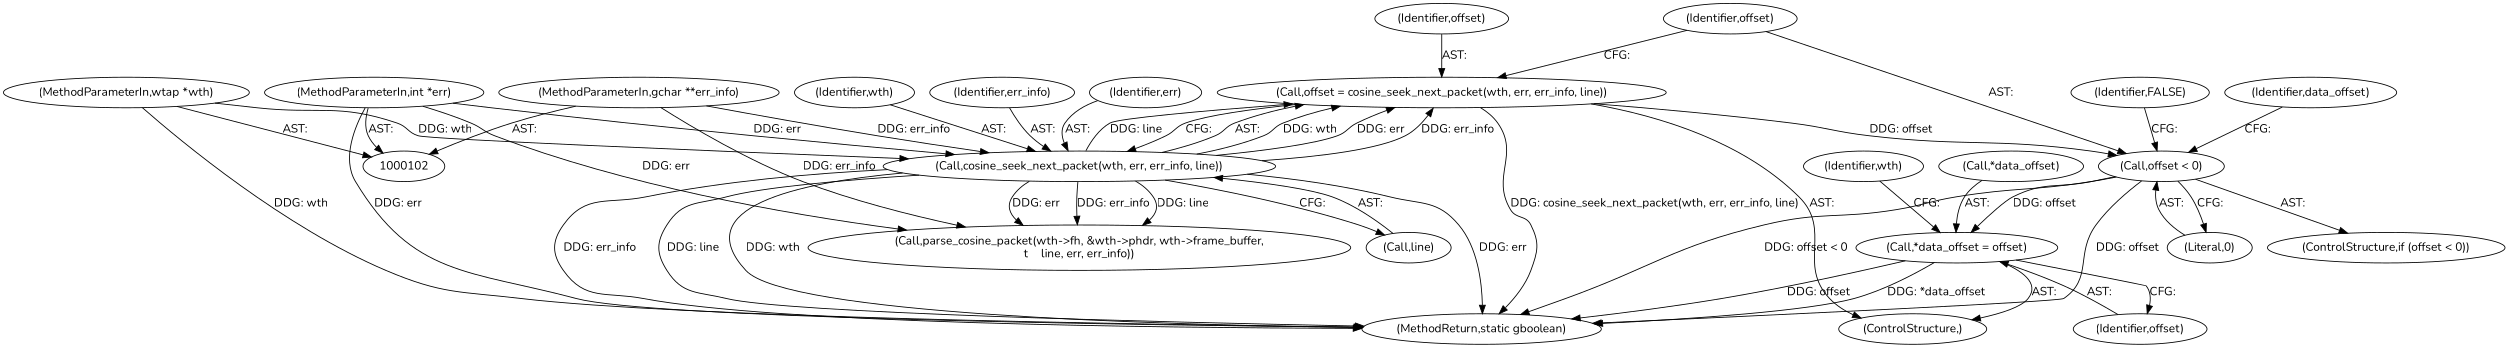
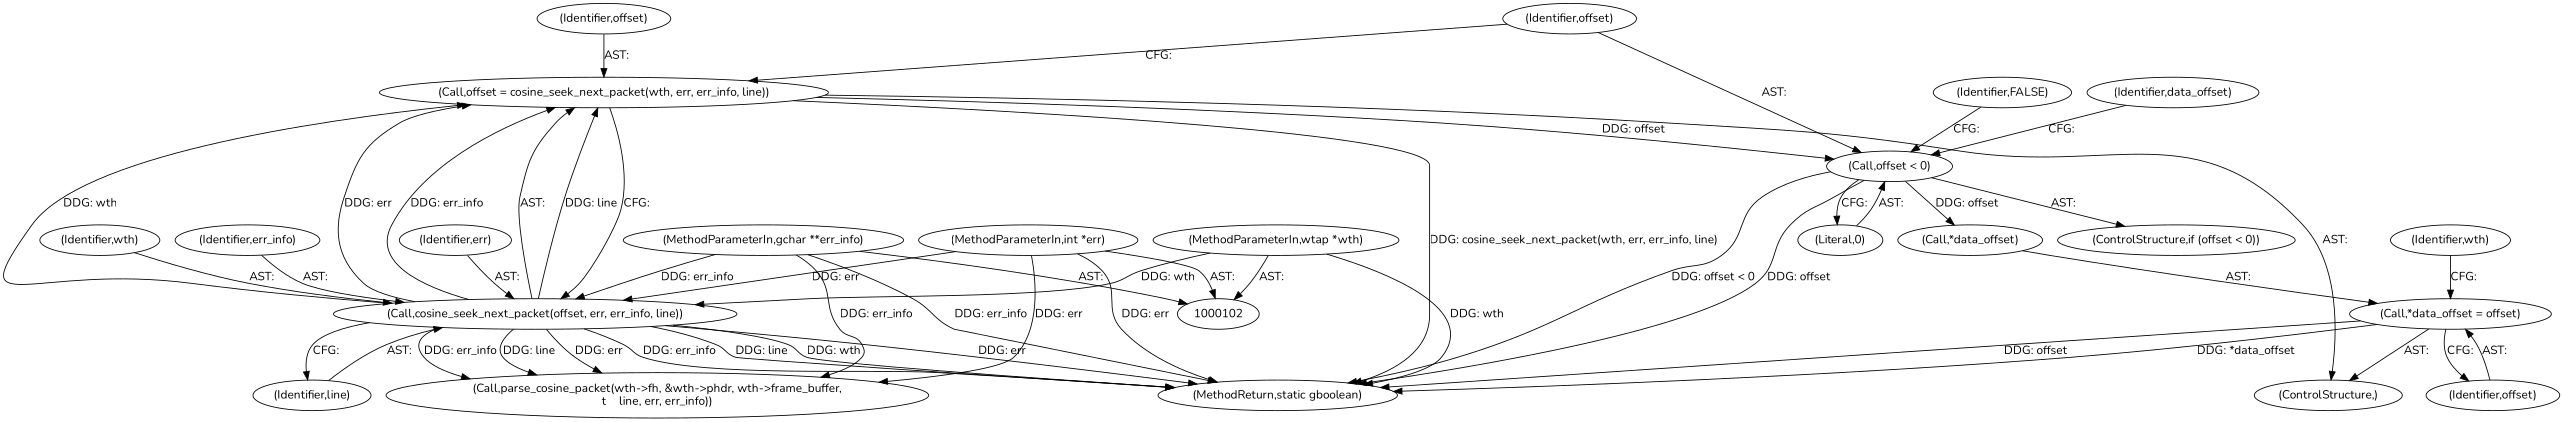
node "(Call,cosine_seek_next_packet(wth, err, err_info, line))": label "(Call,cosine_seek_next_packet(wth, err, err_info, line))" -> "(Call,cosine_seek_next_packet(offset, err, err_info, line))"
edge "(Call,offset < 0)" -> "(Call,*data_offset = offset)": now "(Call,offset < 0)" -> "(Call,*data_offset)"
node "(Call,line)": label "(Call,line)" -> "(Identifier,line)"
edge "(MethodParameterIn,gchar **err_info)" -> "(MethodReturn,static gboolean)": added, label "DDG: err_info"
